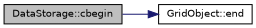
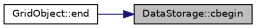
edge "DataStorage::cbegin" -> "GridObject::end": reversed
